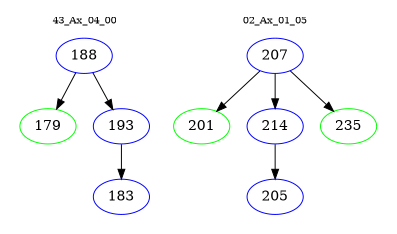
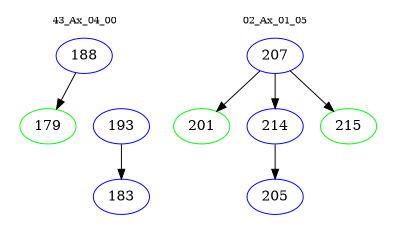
edge "188" -> "193": removed
node "235": label "235" -> "215"
